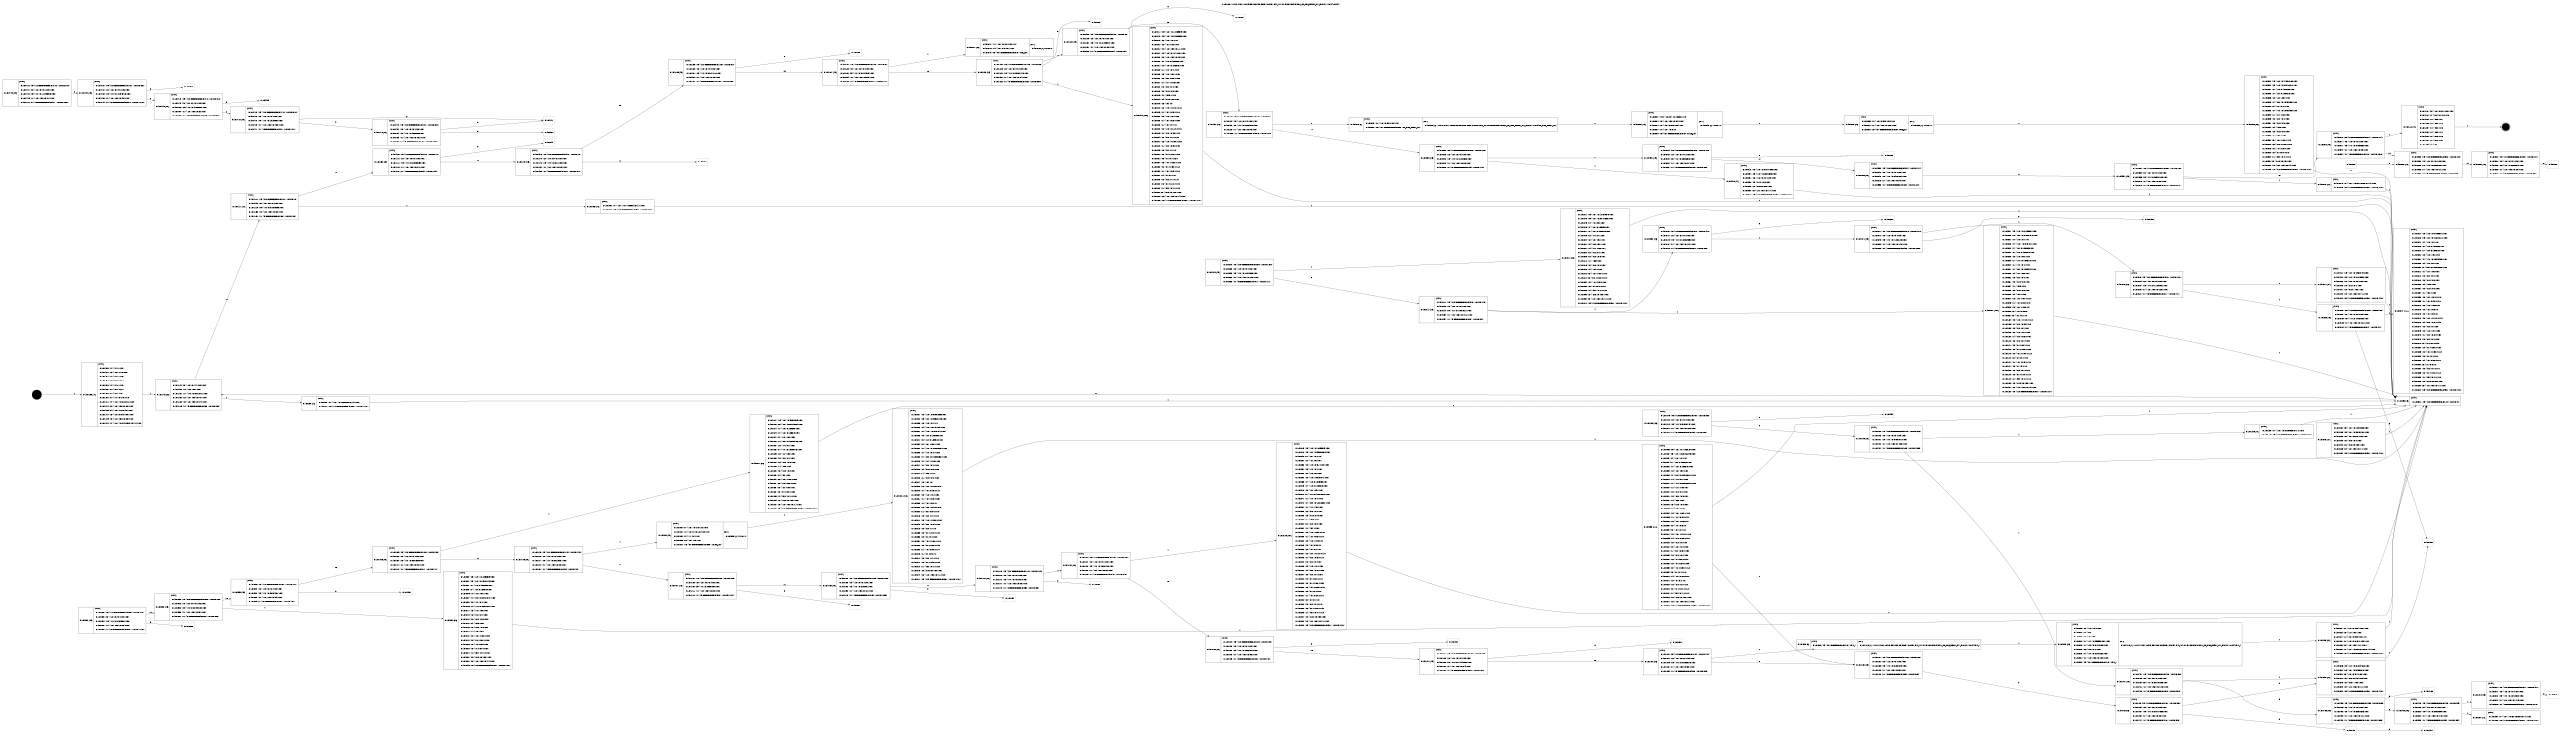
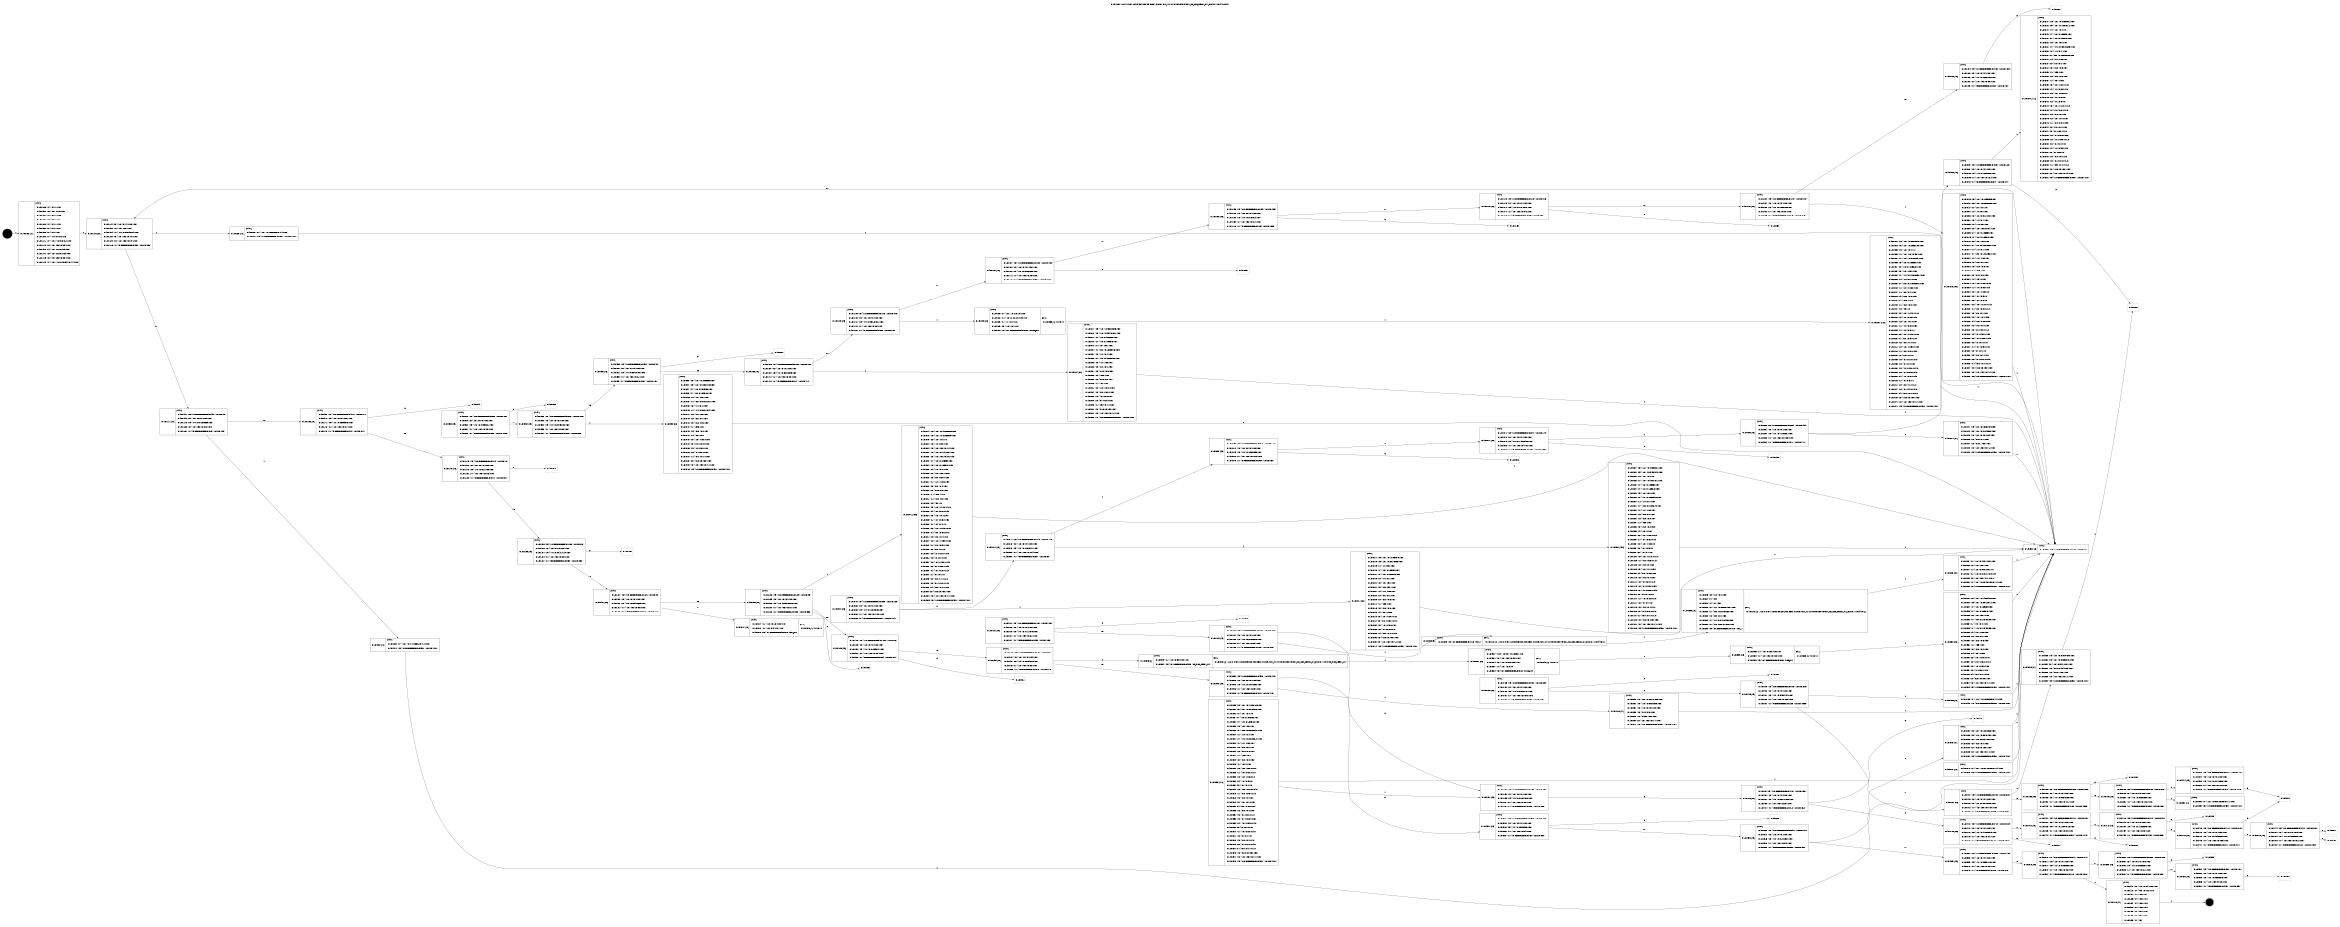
edge "0x401763 [25]" -> "0x401f16": now "0x401763 [25]" -> "0x402568"
edge "0x4020c8" -> "0x401588 [25]": reversed
edge "0x401556 [25]" -> "0x401c79 [12]": removed, label "1"
edge "0x40169b [25]" -> "0x4016b4 [25]": removed, label "10"
edge "0x4016ff [25]" -> "0x401c85 [27]": now "0x4016ff [25]" -> "0x401718 [25]"
edge "0x40224a" -> "0x402477": now "0x401718 [25]" -> "0x402477"
edge "0x40153d [25]" -> "0x4018cb [27]": added, label "1"
